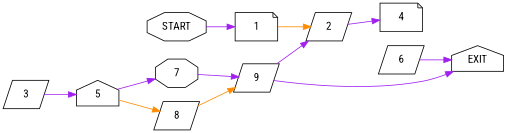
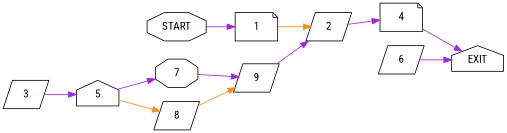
edge "9" -> "EXIT": now "4" -> "EXIT"
